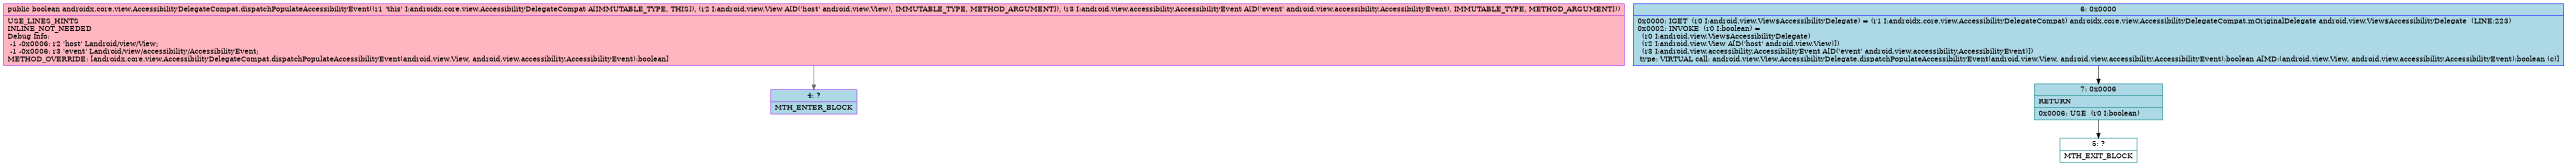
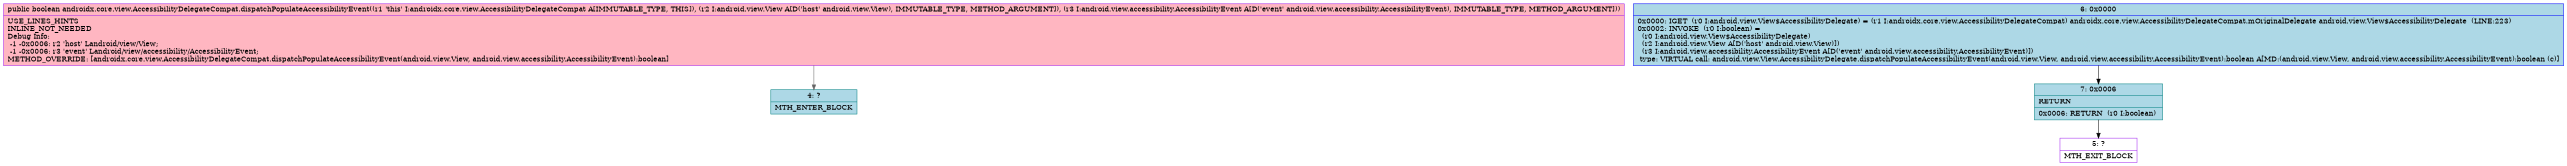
node "4: ?": color purple -> teal
node "7: 0x0006": text "0x0006: USE  (r0 I:boolean)" -> "0x0006: RETURN  (r0 I:boolean)"
node "5: ?": color teal -> purple
